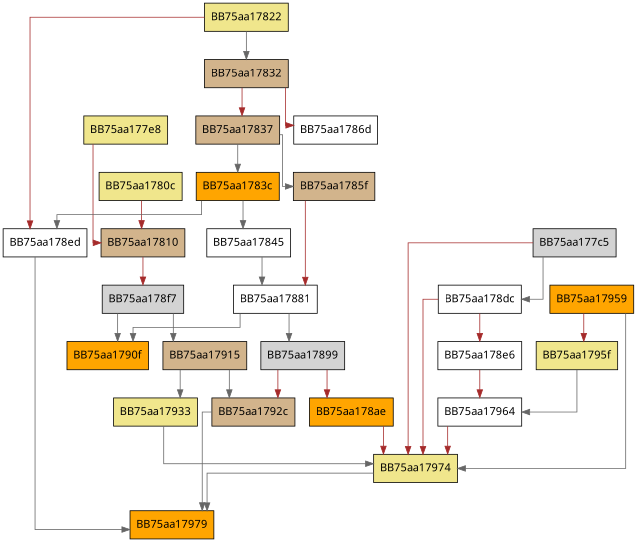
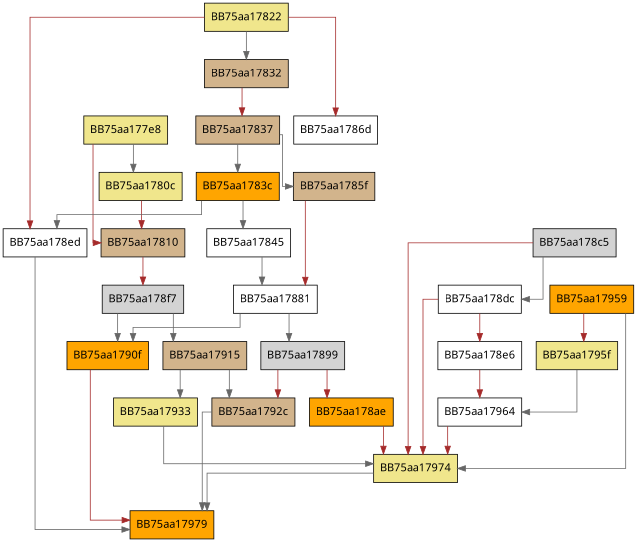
edge "BB75aa17832" -> "BB75aa1786d": now "BB75aa17822" -> "BB75aa1786d"
edge "BB75aa177e8" -> "BB75aa1780c": added
node "BB75aa177c5": label "BB75aa177c5" -> "BB75aa178c5"
edge "BB75aa1790f" -> "BB75aa17979": added
